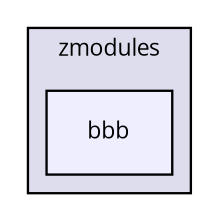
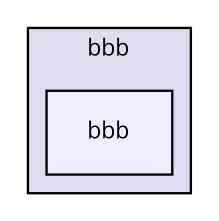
cluster "zmodules": label "zmodules" -> "bbb"
